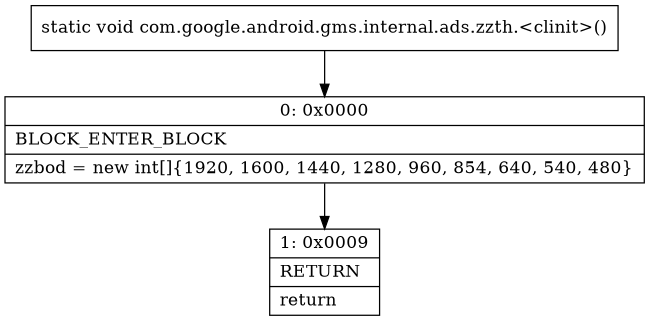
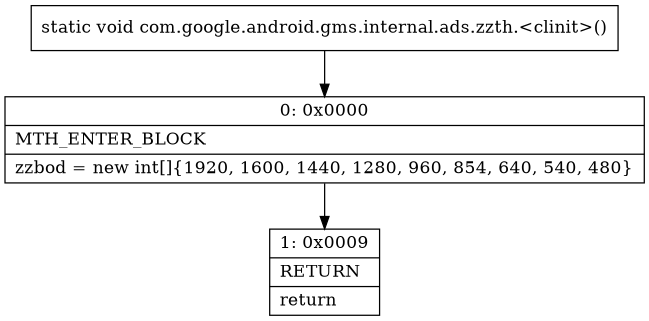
node "0: 0x0000": text "BLOCK_ENTER_BLOCK" -> "MTH_ENTER_BLOCK"
